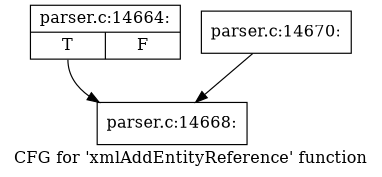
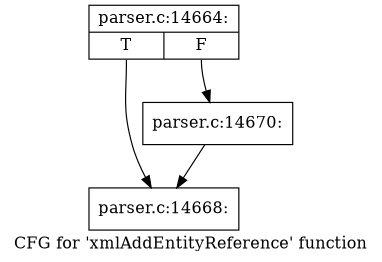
edge "parser.c:14664:" -> "parser.c:14670:": added
